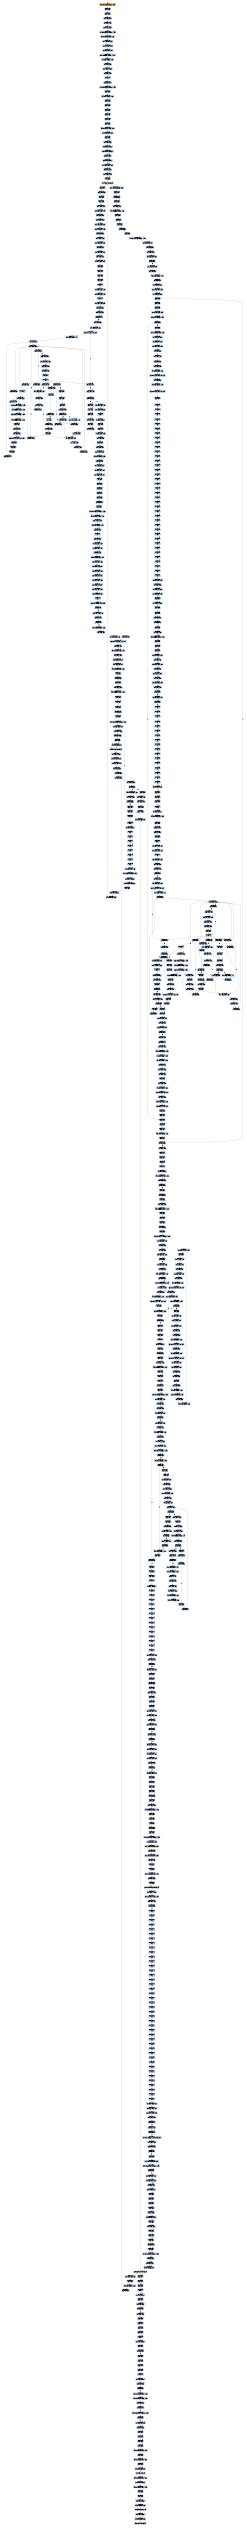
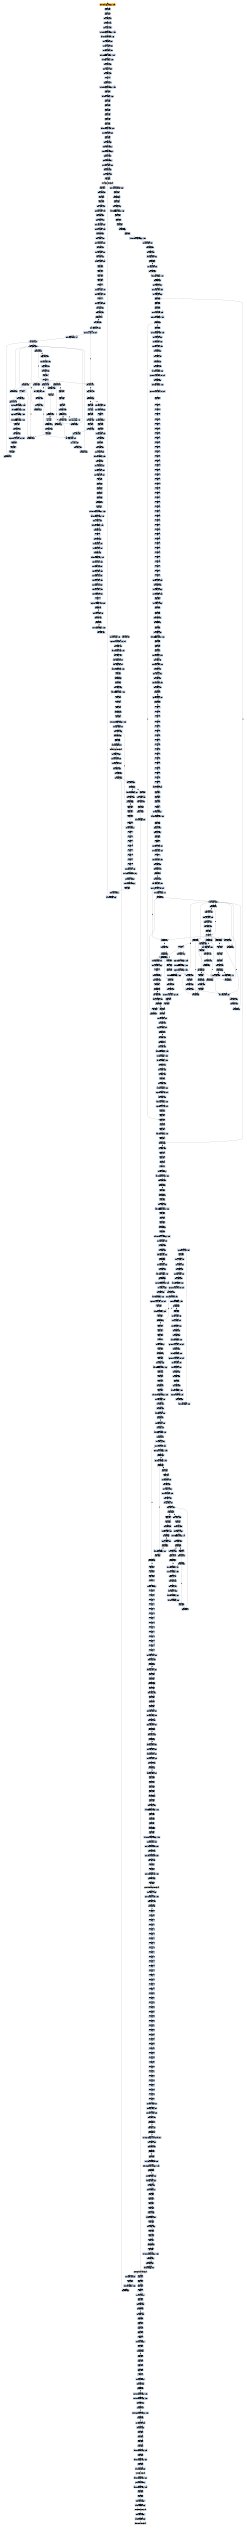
node "0x02b008f7 subl %esi": label "0x02b008f7 subl %esi" -> "0x02b008f7 pushl %esi"
